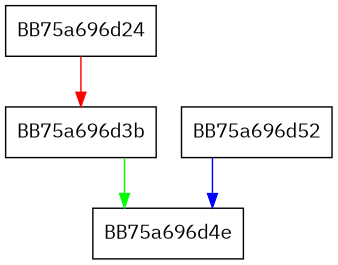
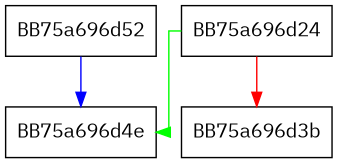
edge "BB75a696d3b" -> "BB75a696d4e": now "BB75a696d24" -> "BB75a696d4e"
